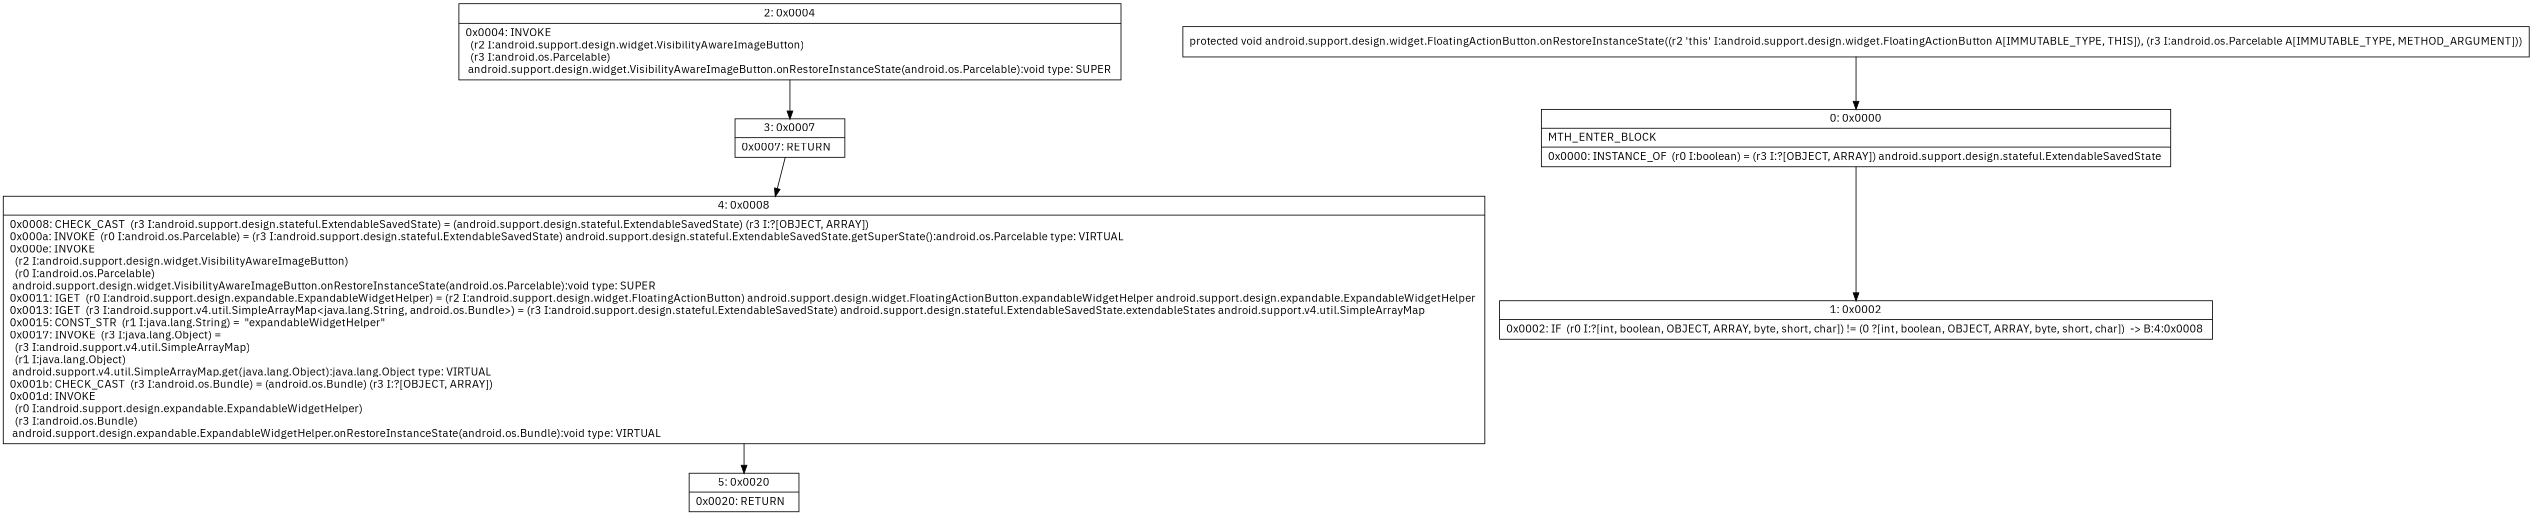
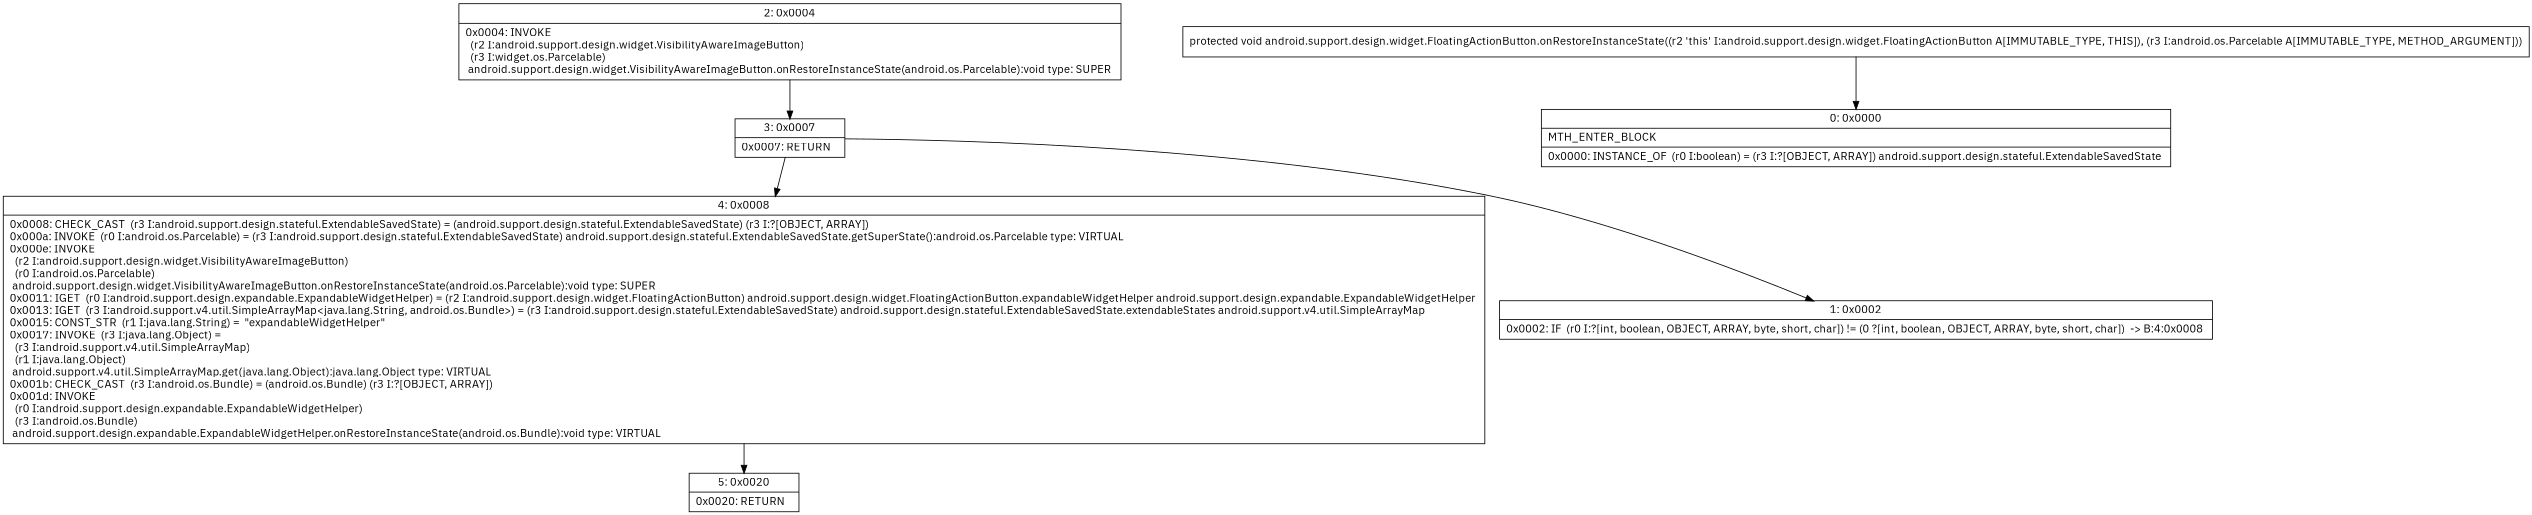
node "2: 0x0004": text "(r3 I:android.os.Parcelable)" -> "(r3 I:widget.os.Parcelable)"
edge "0: 0x0000" -> "1: 0x0002": now "3: 0x0007" -> "1: 0x0002"
